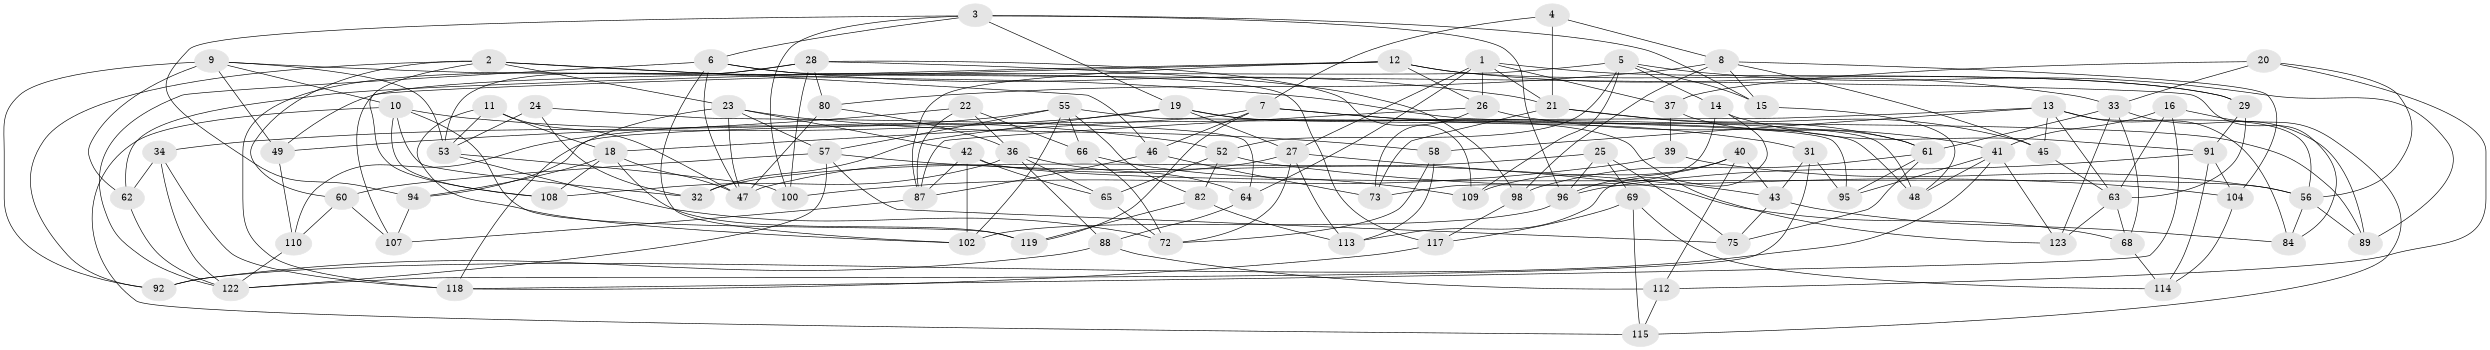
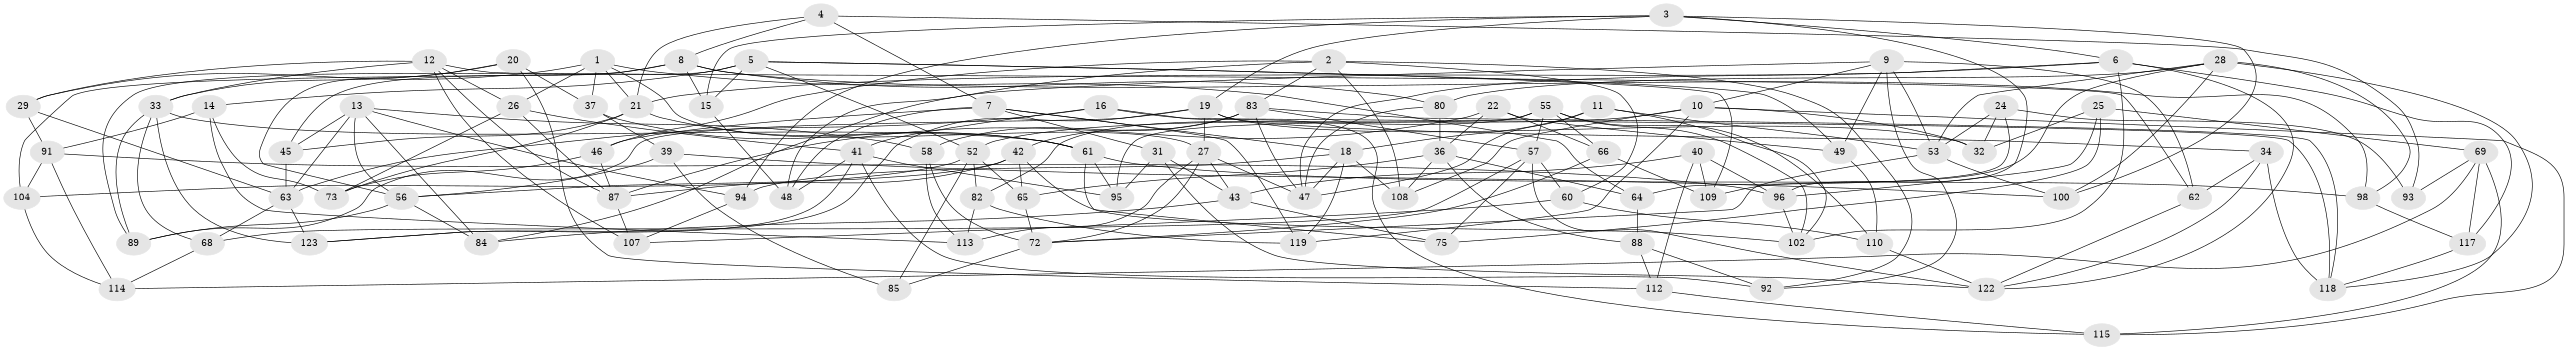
node "23": label "23" -> "83"
node "93": added
node "85": added
